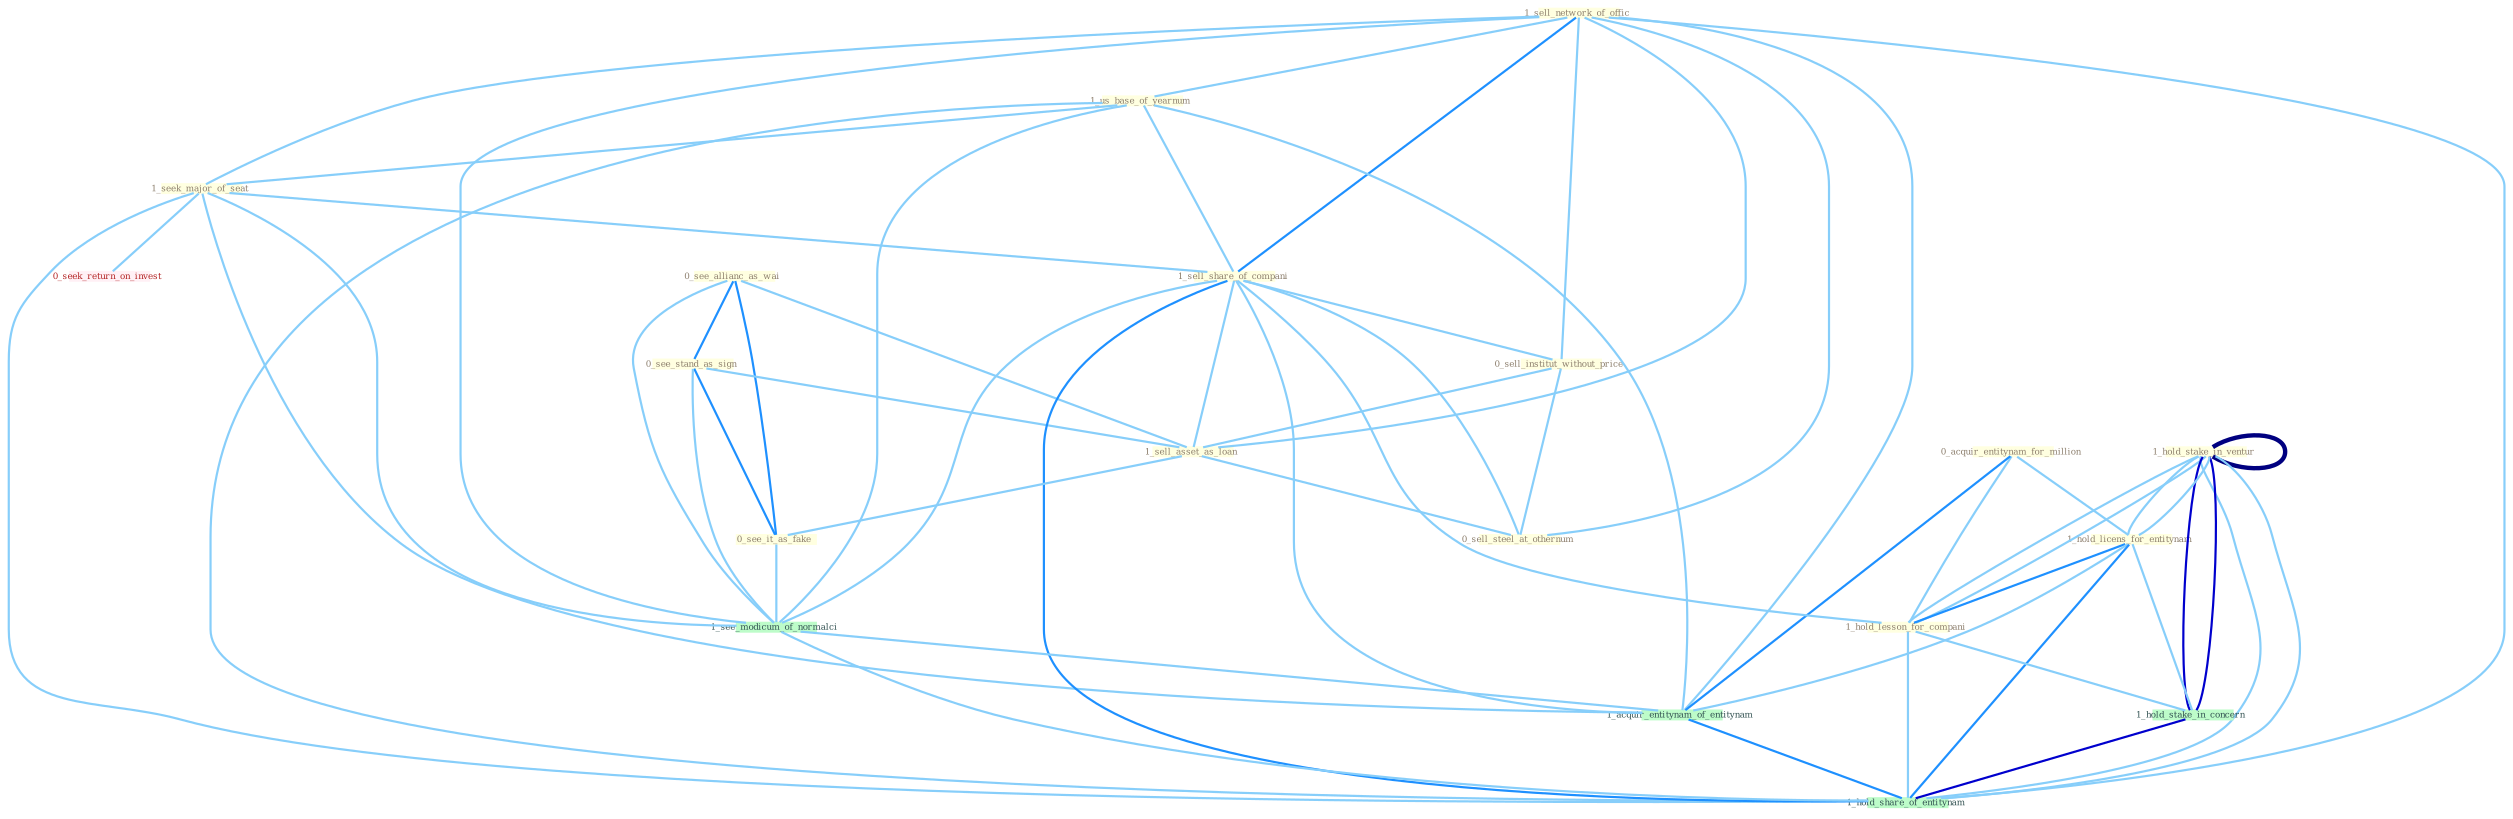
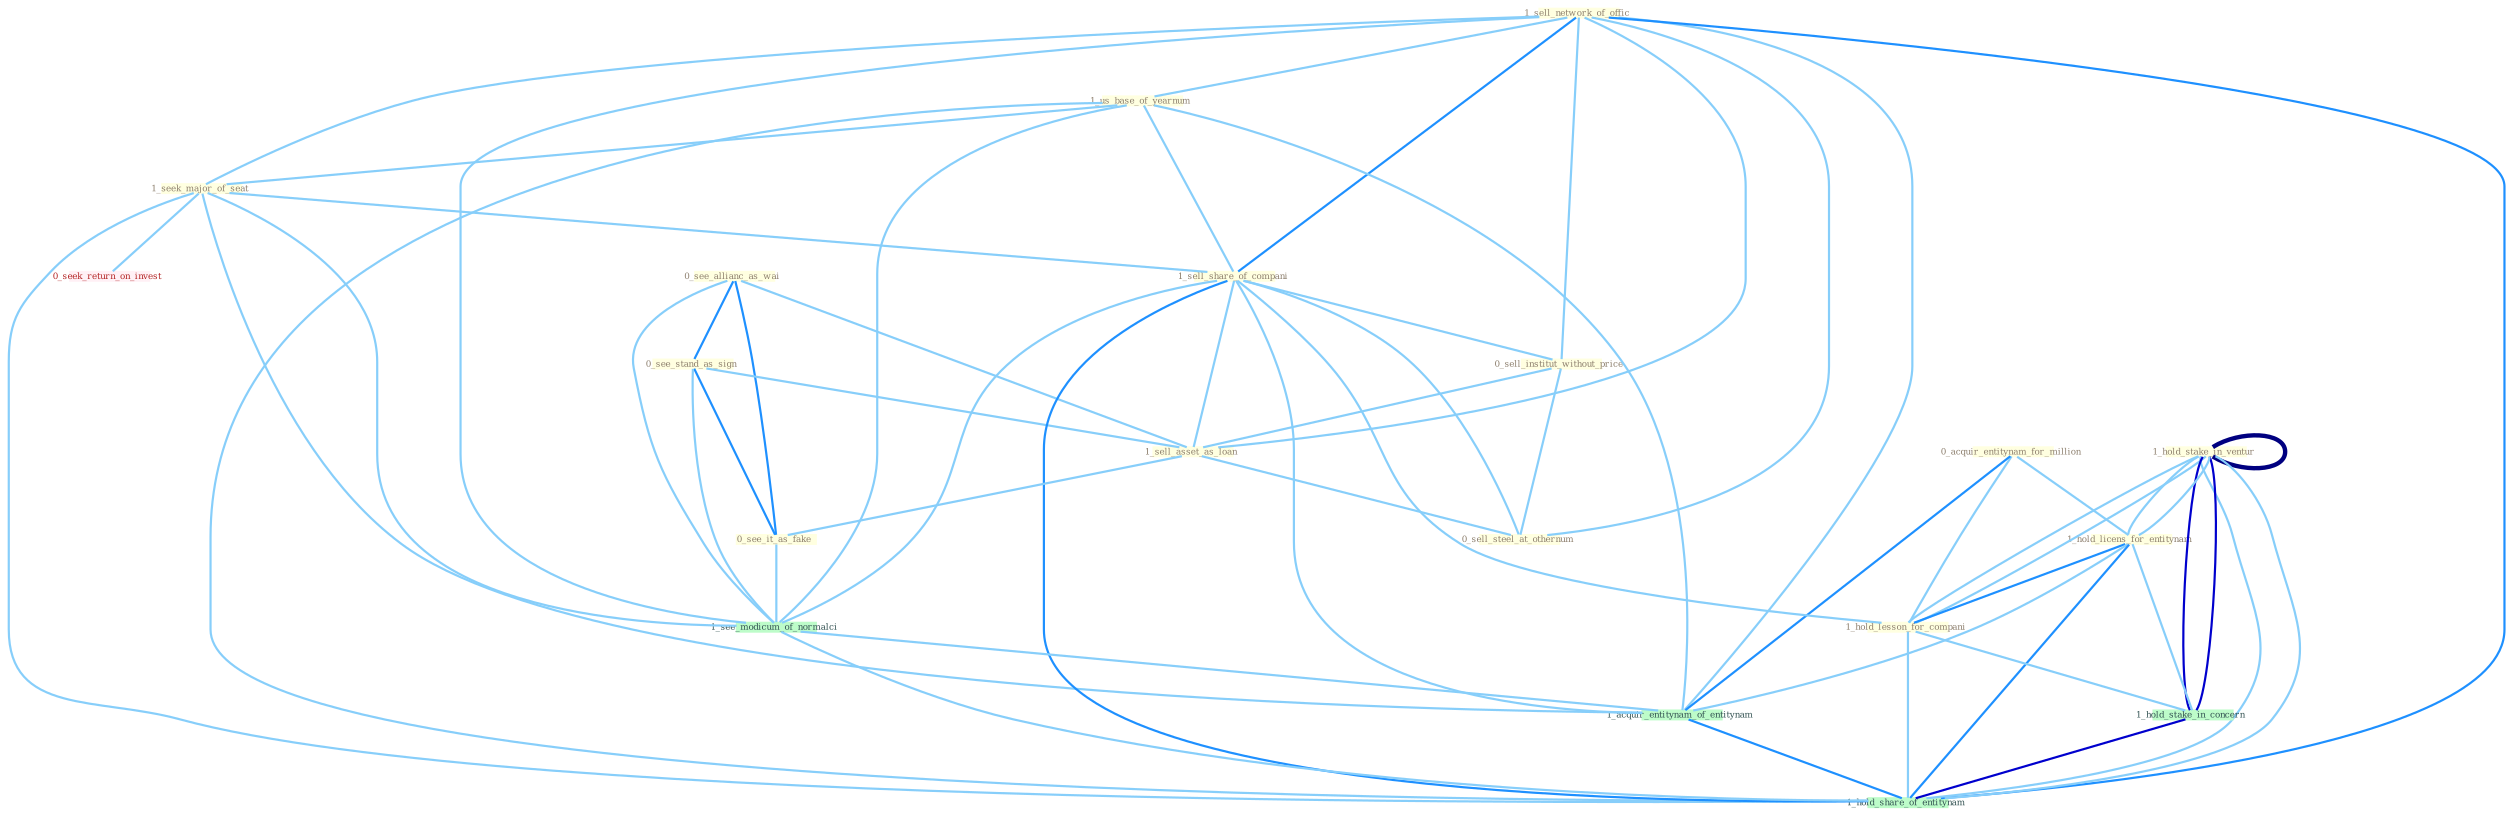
edge "1_sell_network_of_offic" -- "1_hold_share_of_entitynam": color #87cefa -> #1e90ff
